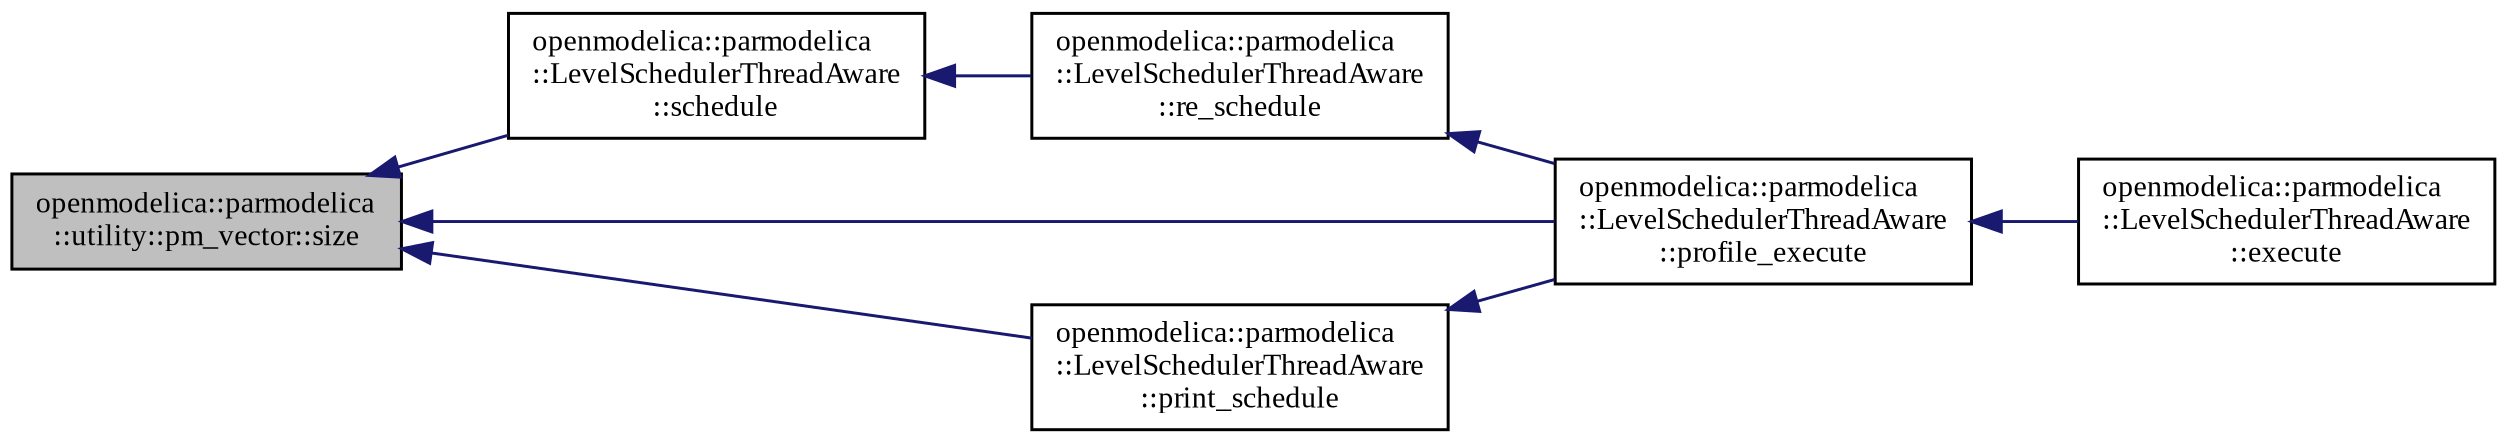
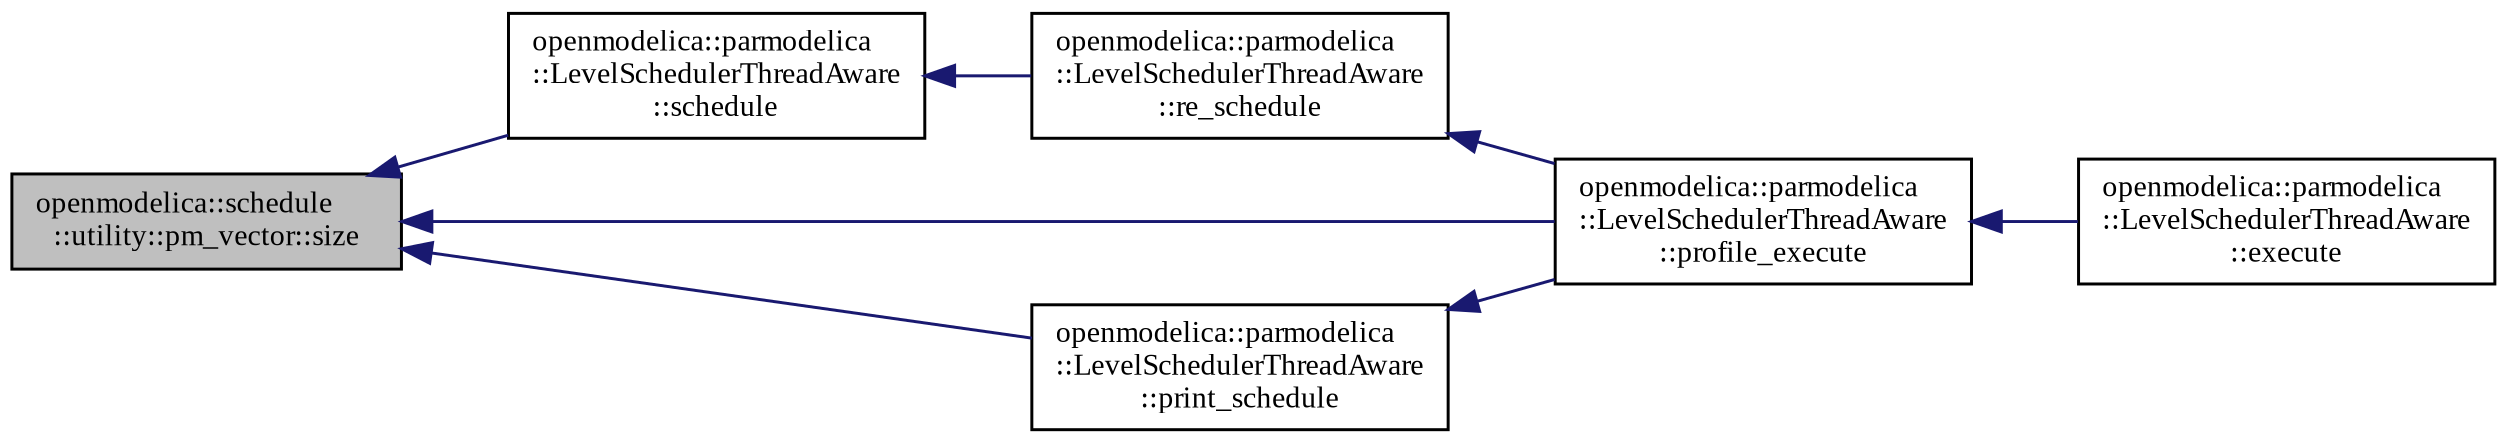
node "openmodelica::parmodelica ::utility::pm_vector::size": label "openmodelica::parmodelica ::utility::pm_vector::size" -> "openmodelica::schedule ::utility::pm_vector::size"
